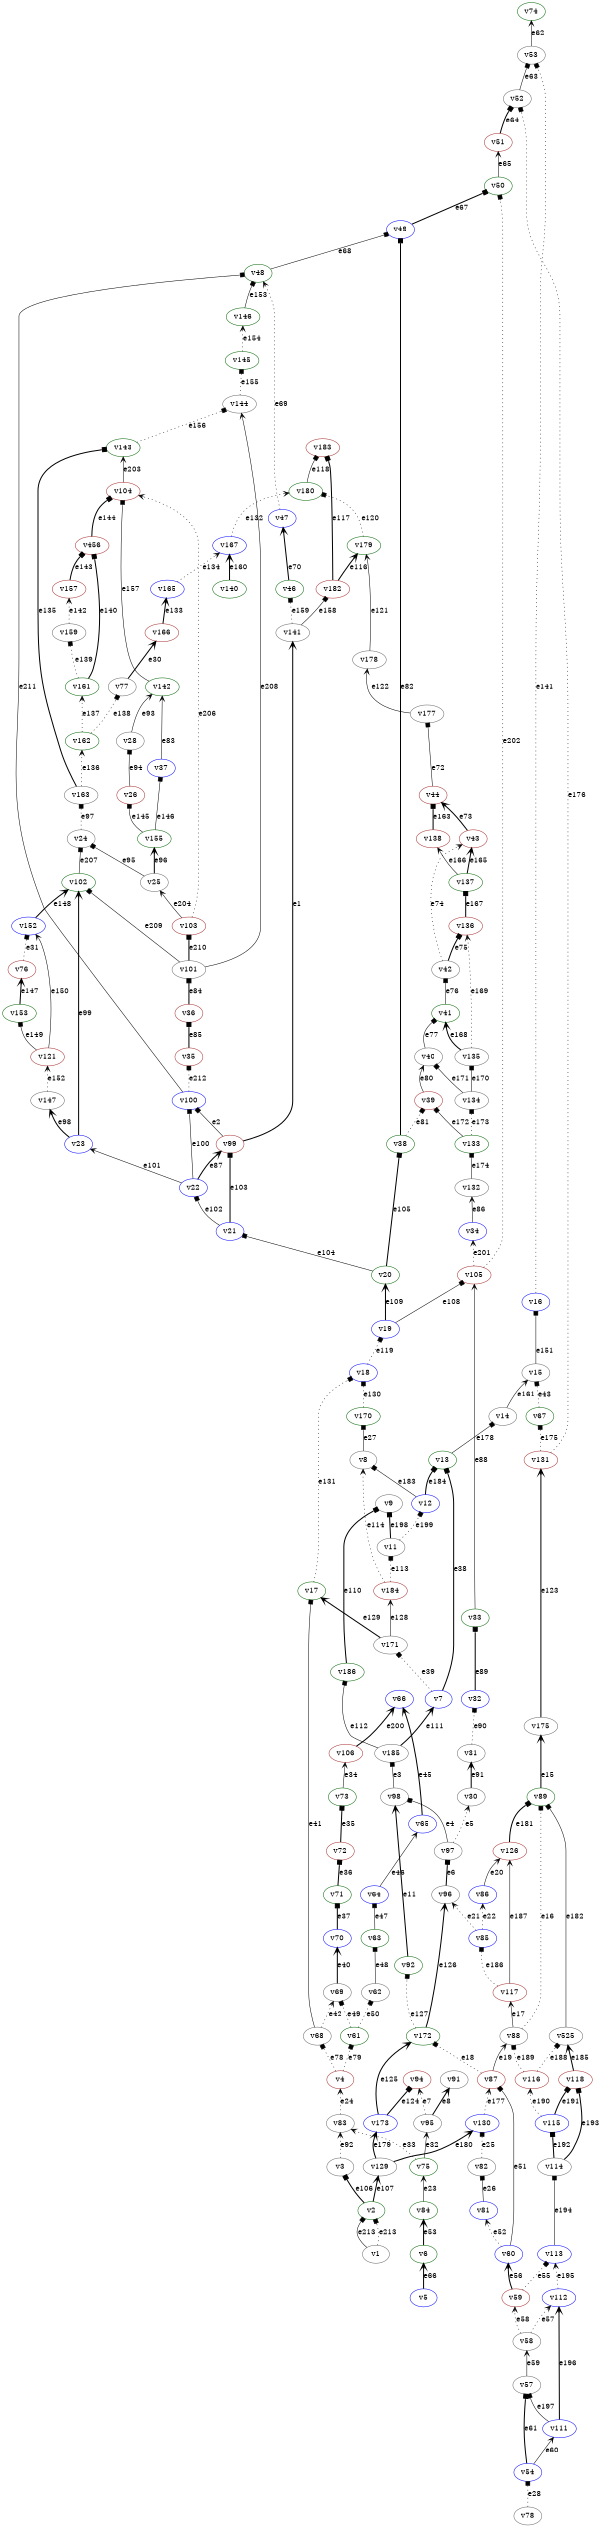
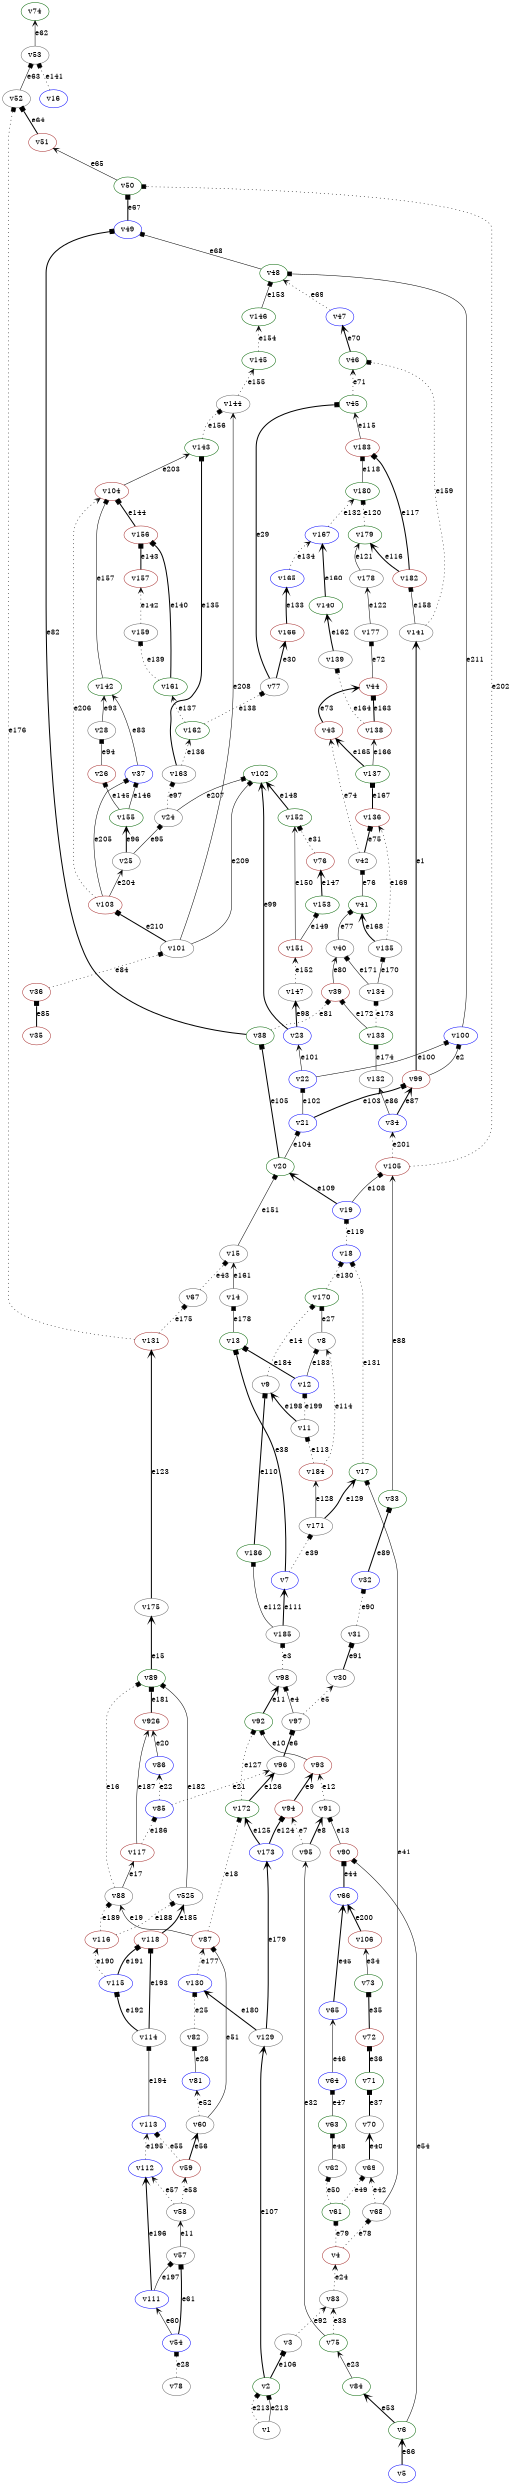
edge "v144" -> "v145": arrowhead box -> vee
node "v45": added
node "v456": label "v456" -> "v156"
node "v139": added
edge "v103" -> "v37": added, label "e205"
edge "v102" -> "v24": reversed
node "v152": color blue -> darkgreen
edge "v36" -> "v101": style bold -> dotted
node "v121": label "v121" -> "v151"
edge "v100" -> "v35": removed, label "e212"
edge "v22" -> "v99": now "v34" -> "v99"
edge "v9" -> "v170": added, label "e14"
edge "v15" -> "v16": now "v15" -> "v20"
node "v67": color darkgreen -> gray40
edge "v11" -> "v9": arrowhead box -> vee
node "v93": added
edge "v98" -> "v185": style solid -> dotted
edge "v30" -> "v31": arrowhead vee -> box
node "v126": label "v126" -> "v926"
node "v90": added
node "v70": color blue -> gray40
node "v60": color blue -> gray40
edge "v57" -> "v58": label "e59" -> "e11"
